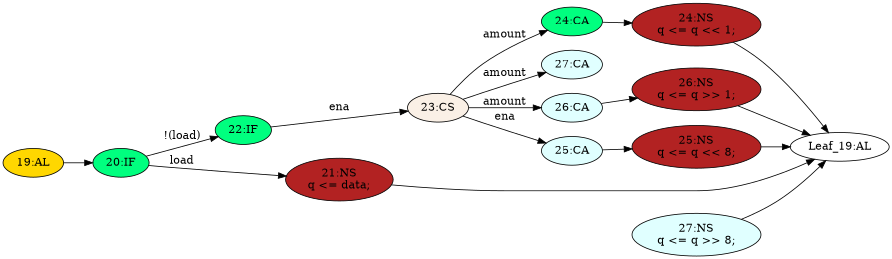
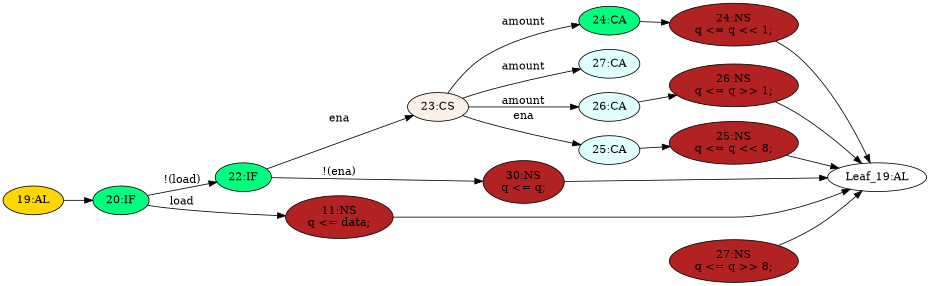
node "21:NS q <= data;": label "21:NS q <= data;" -> "11:NS q <= data;"
node "30:NS q <= q;": added
node "27:NS q <= q >> 8;": fillcolor lightcyan -> firebrick
